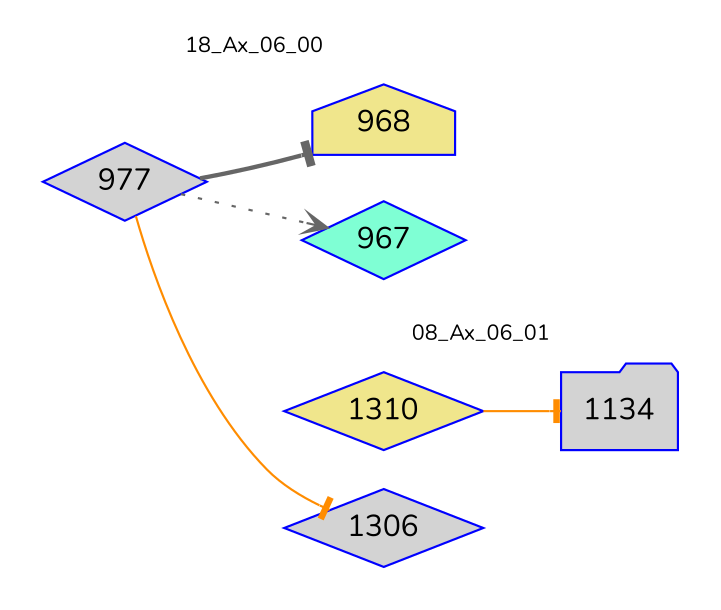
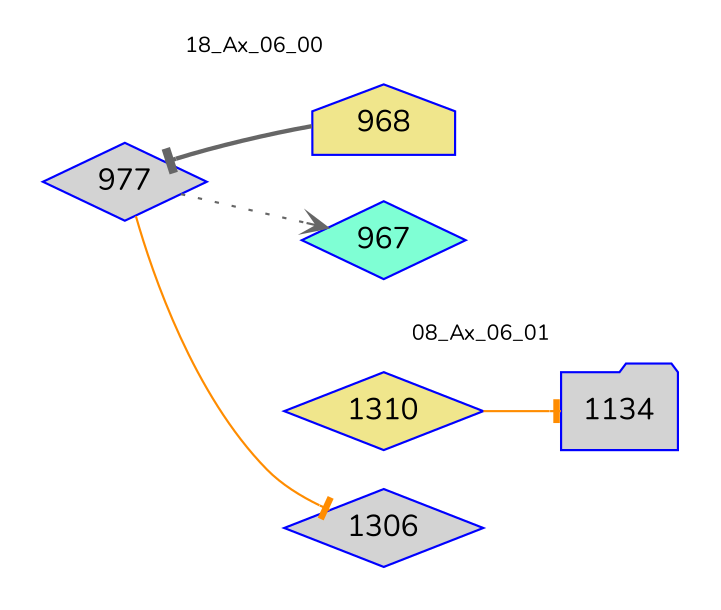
edge "977" -> "968": reversed
